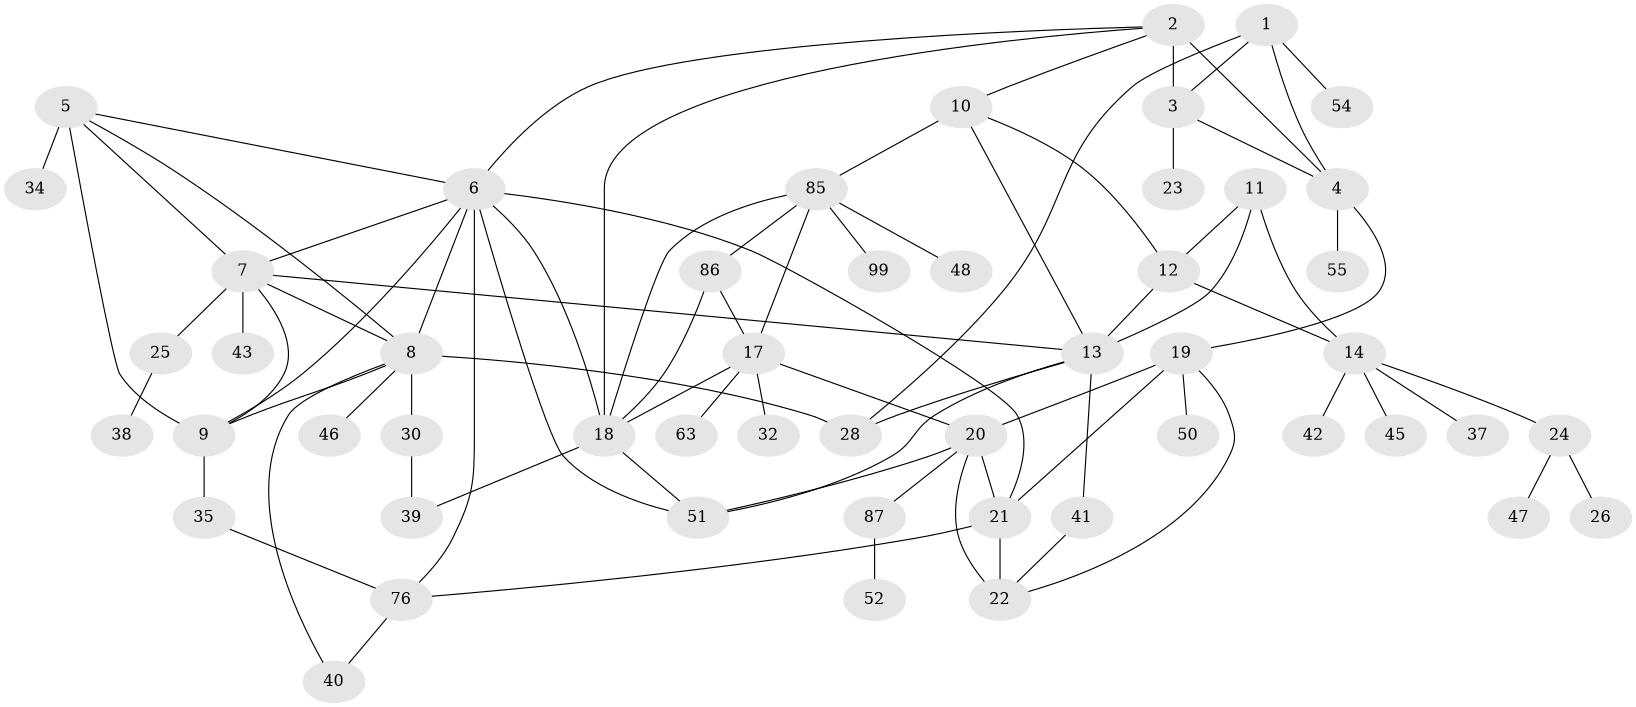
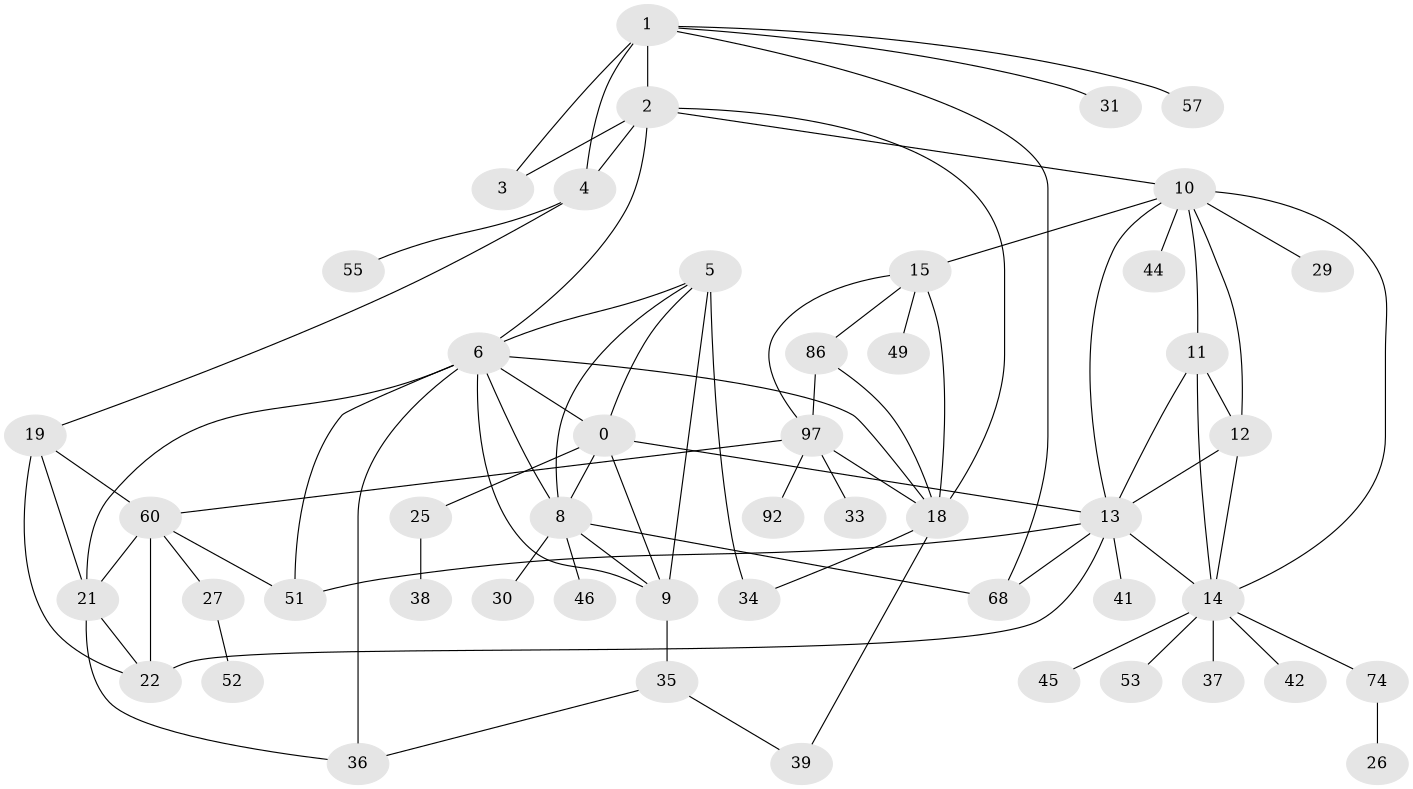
edge "1" -- "2": added
node "31": added
node "54": label "54" -> "57"
edge "3" -- "4": removed
node "85": label "85" -> "15"
node "23": removed
node "7": label "7" -> "0"
node "99": label "99" -> "49"
node "48": removed
node "44": added
edge "10" -- "11": added
node "29": added
node "43": removed
node "17": label "17" -> "97"
edge "10" -- "14": added
node "63": label "63" -> "33"
node "32": label "32" -> "92"
node "28": label "28" -> "68"
node "20": label "20" -> "60"
node "50": removed
node "24": label "24" -> "74"
edge "30" -- "39": now "35" -- "39"
edge "18" -- "51": now "18" -- "34"
node "87": label "87" -> "27"
node "47": removed
edge "41" -- "22": now "13" -- "22"
edge "13" -- "14": added
node "76": label "76" -> "36"
node "40": removed
node "53": added
